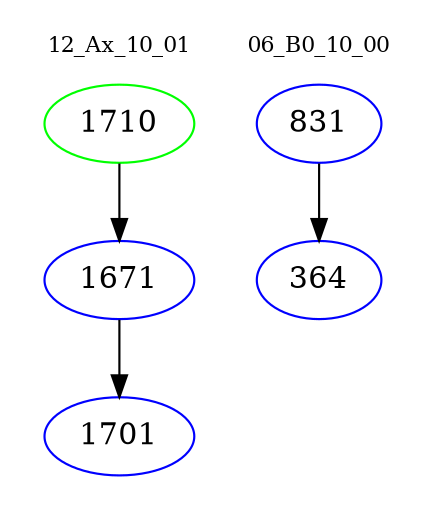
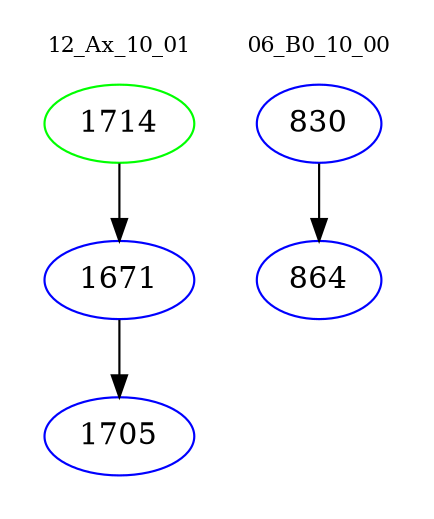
node "1710": label "1710" -> "1714"
node "831": label "831" -> "830"
node "364": label "364" -> "864"
node "1701": label "1701" -> "1705"
